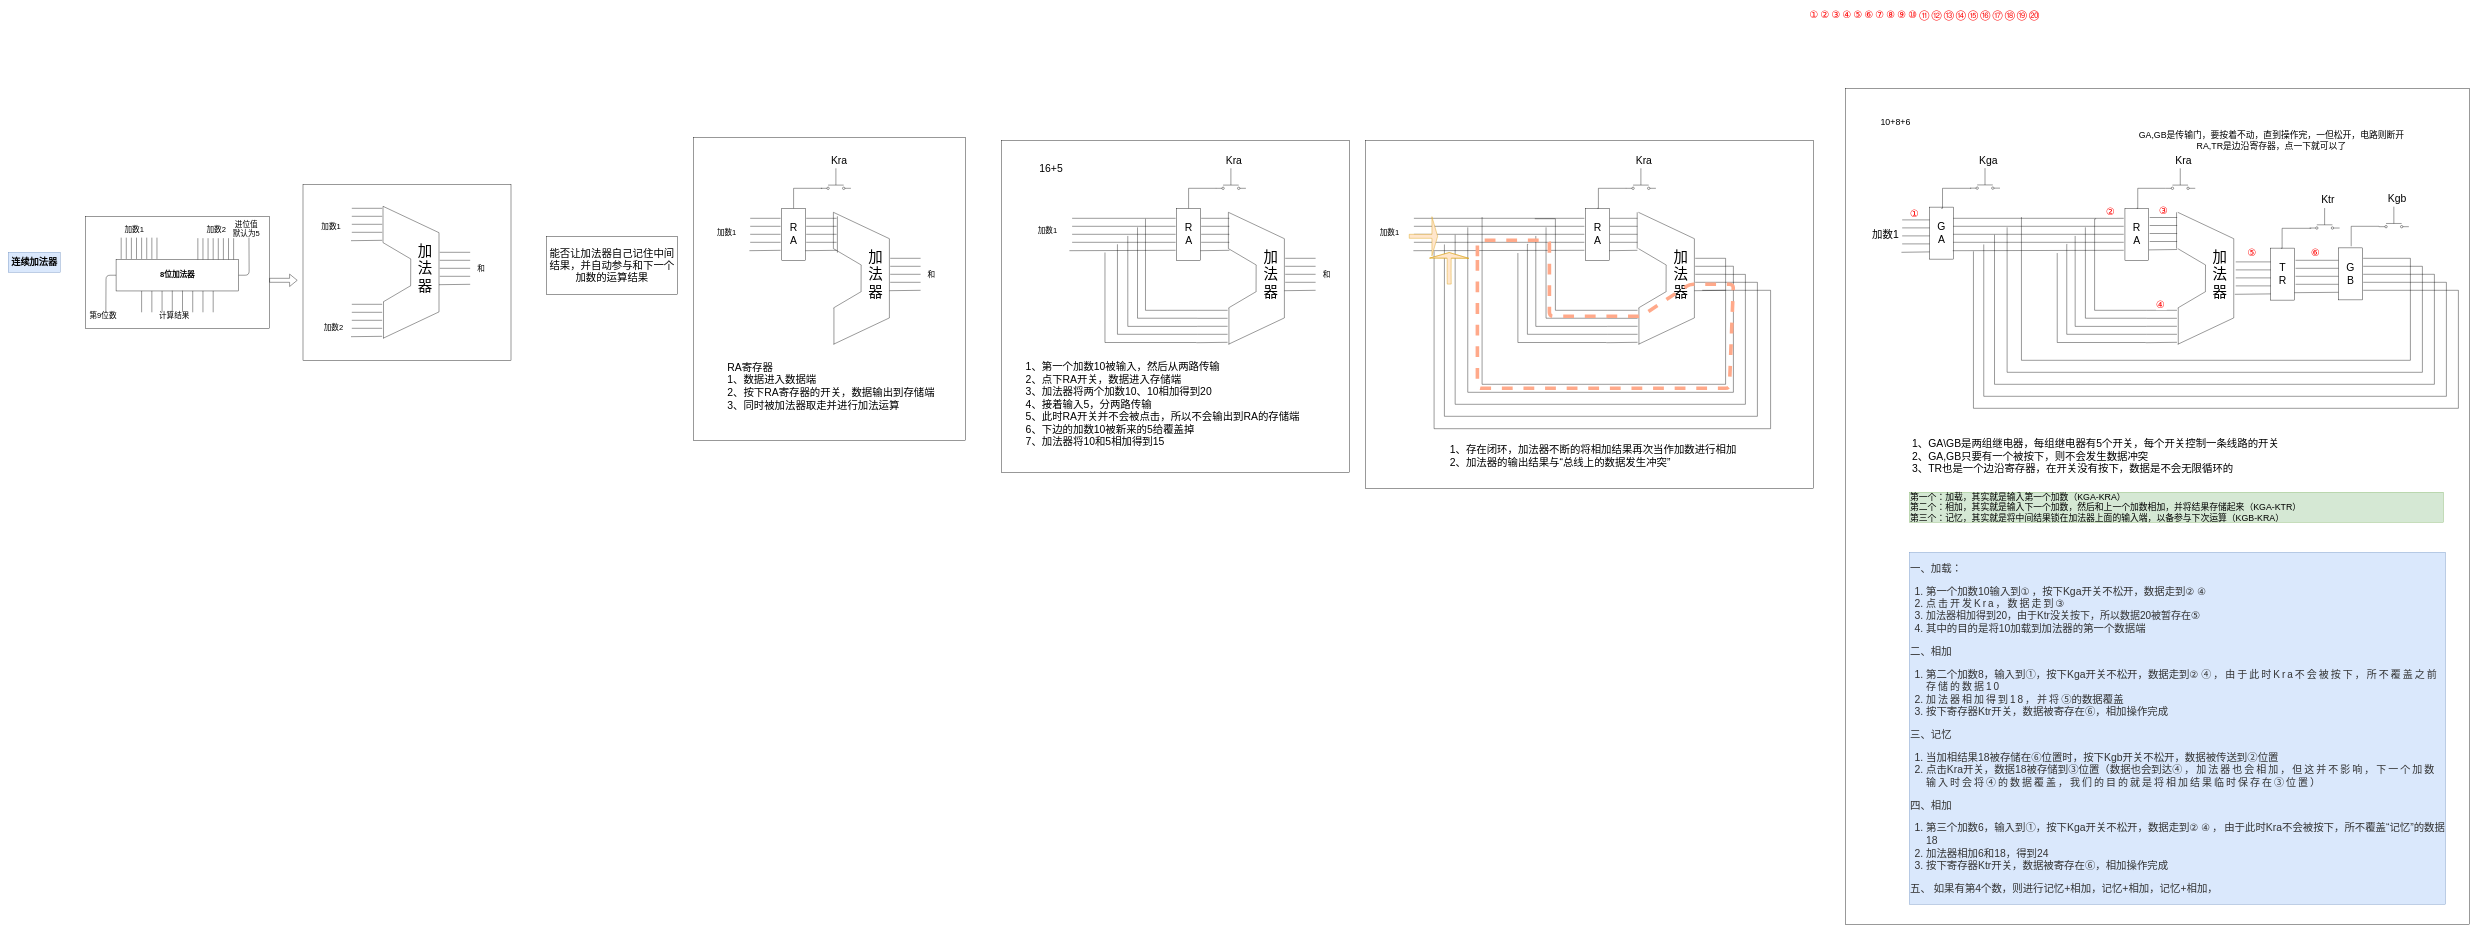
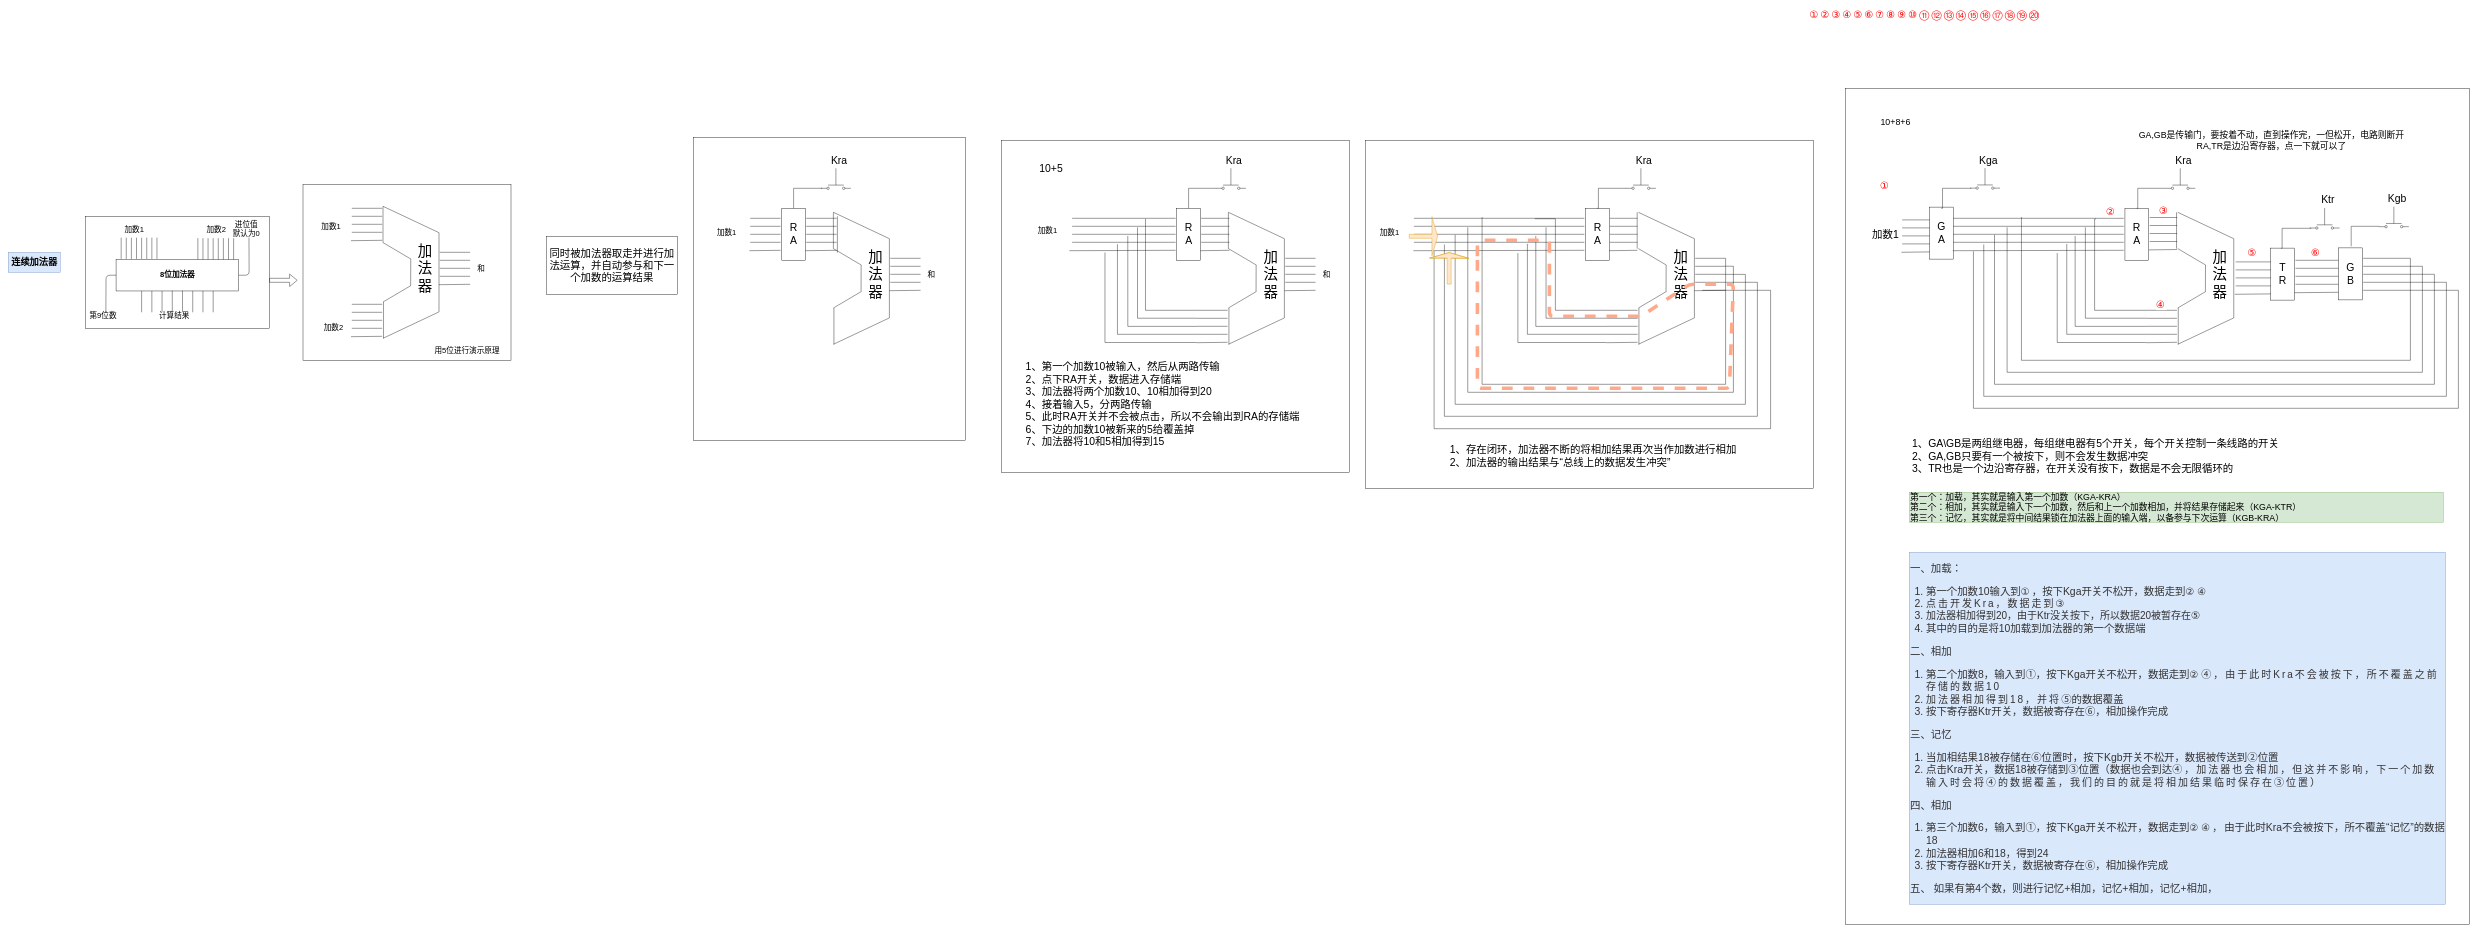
node "16+5": label "16+5" -> "10+5"
node "①": moved (1917, 210) -> (1887, 182)
node "进位值默认为5": label "进位值默认为5" -> "进位值默认为0"
node "能否让加法器自己记住中间结果，并自动参与和下一个加数的运算结果": label "能否让加法器自己记住中间结果，并自动参与和下一个加数的运算结果" -> "同时被加法器取走并进行加法运算，并自动参与和下一个加数的运算结果"
node "用5位进行演示原理": added
node "RA寄存器 1、数据进入数据端 2、按下RA寄存器的开关，数据输出到存储端 3、同时被加法器取走并进行加法运算": removed
